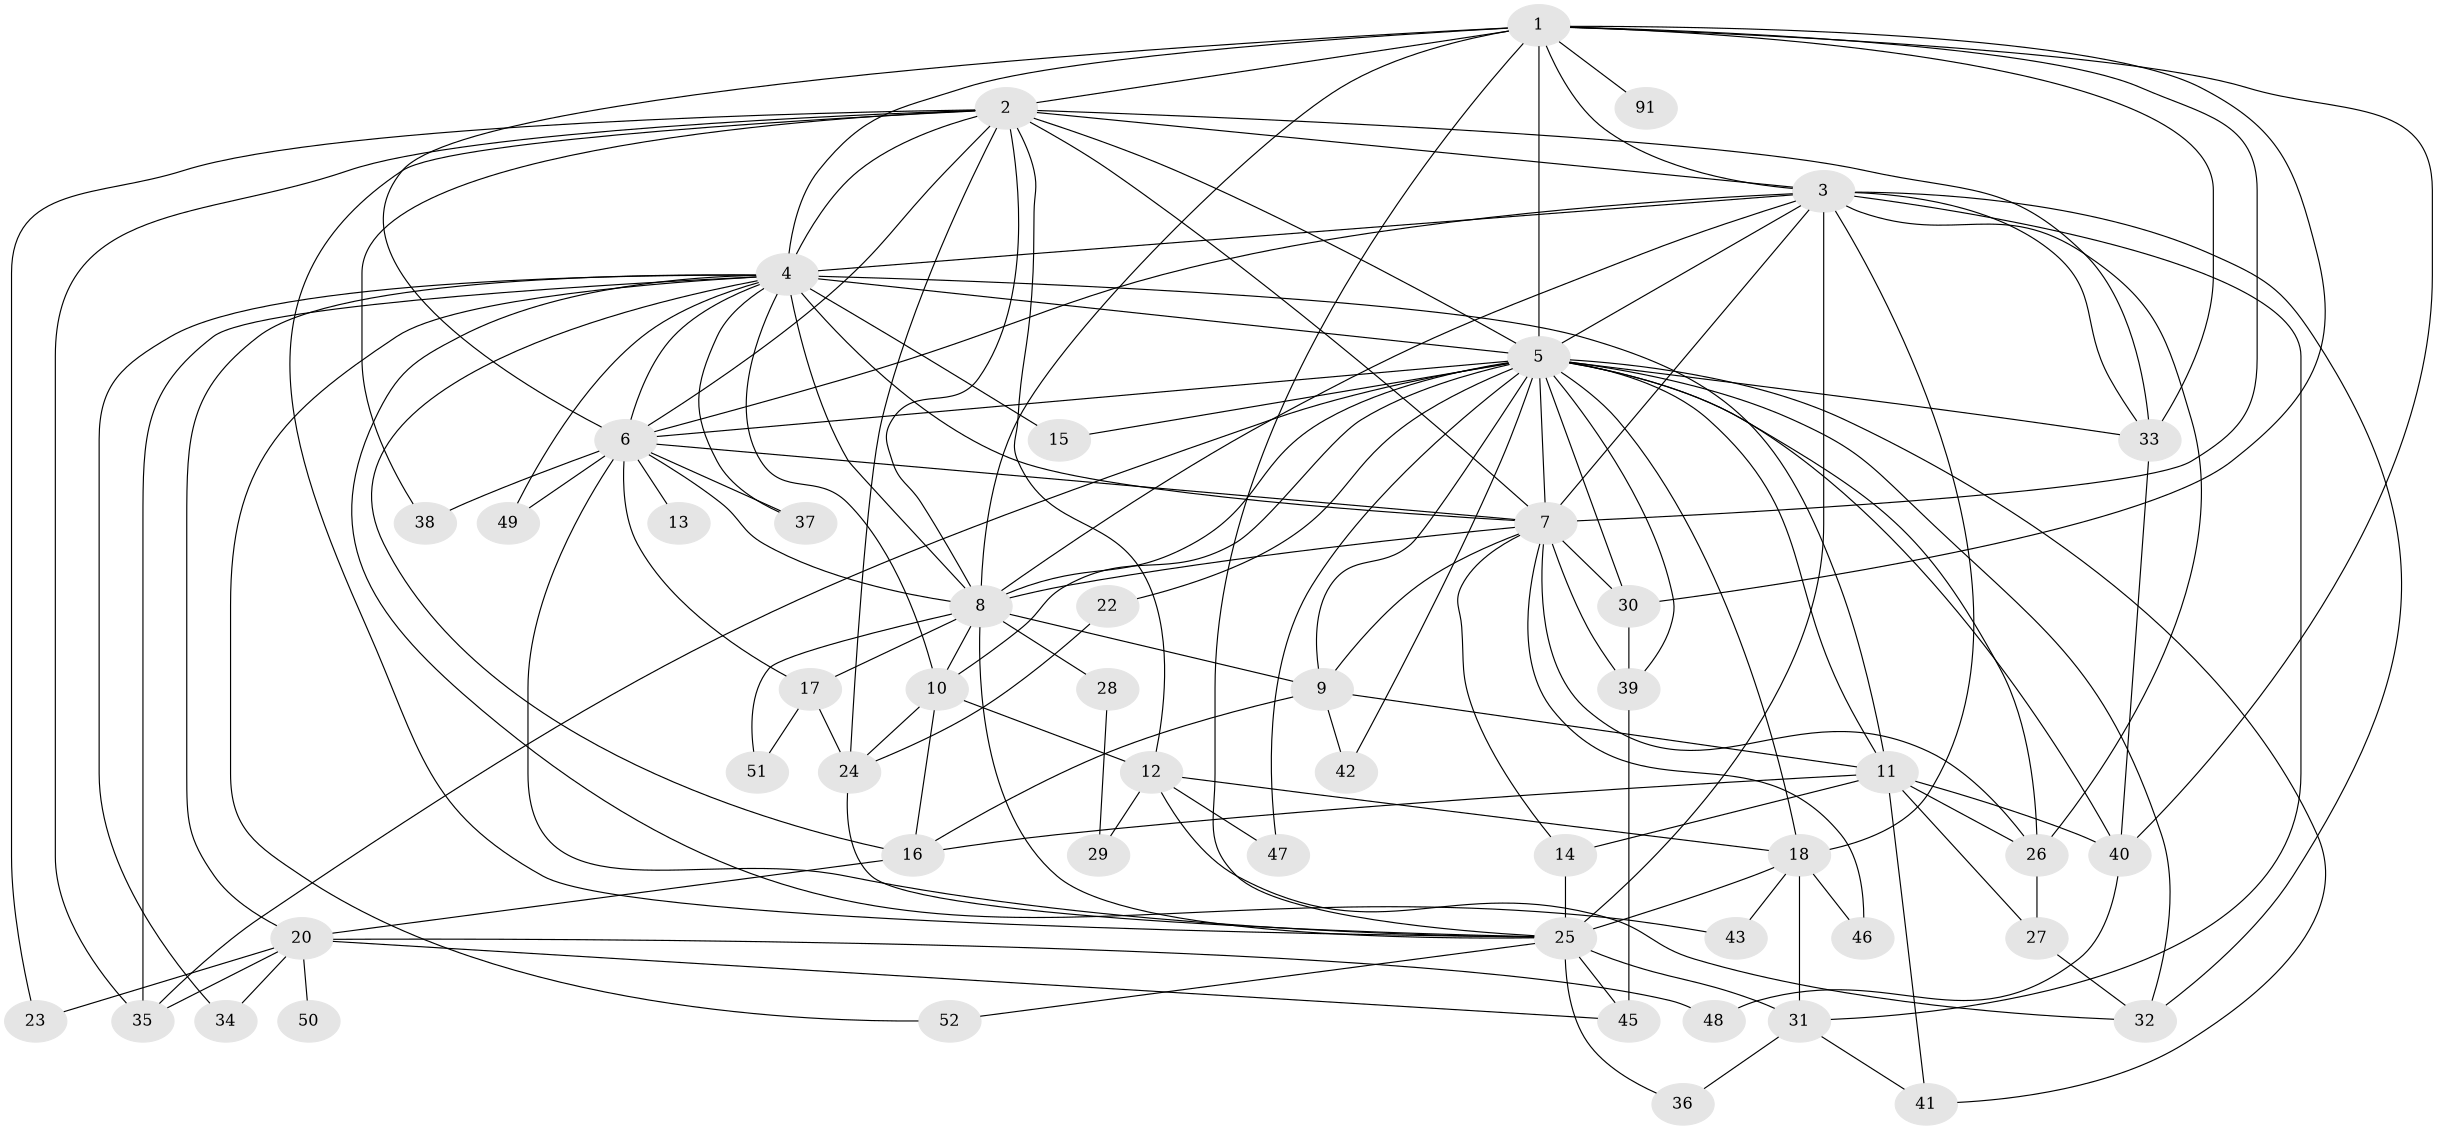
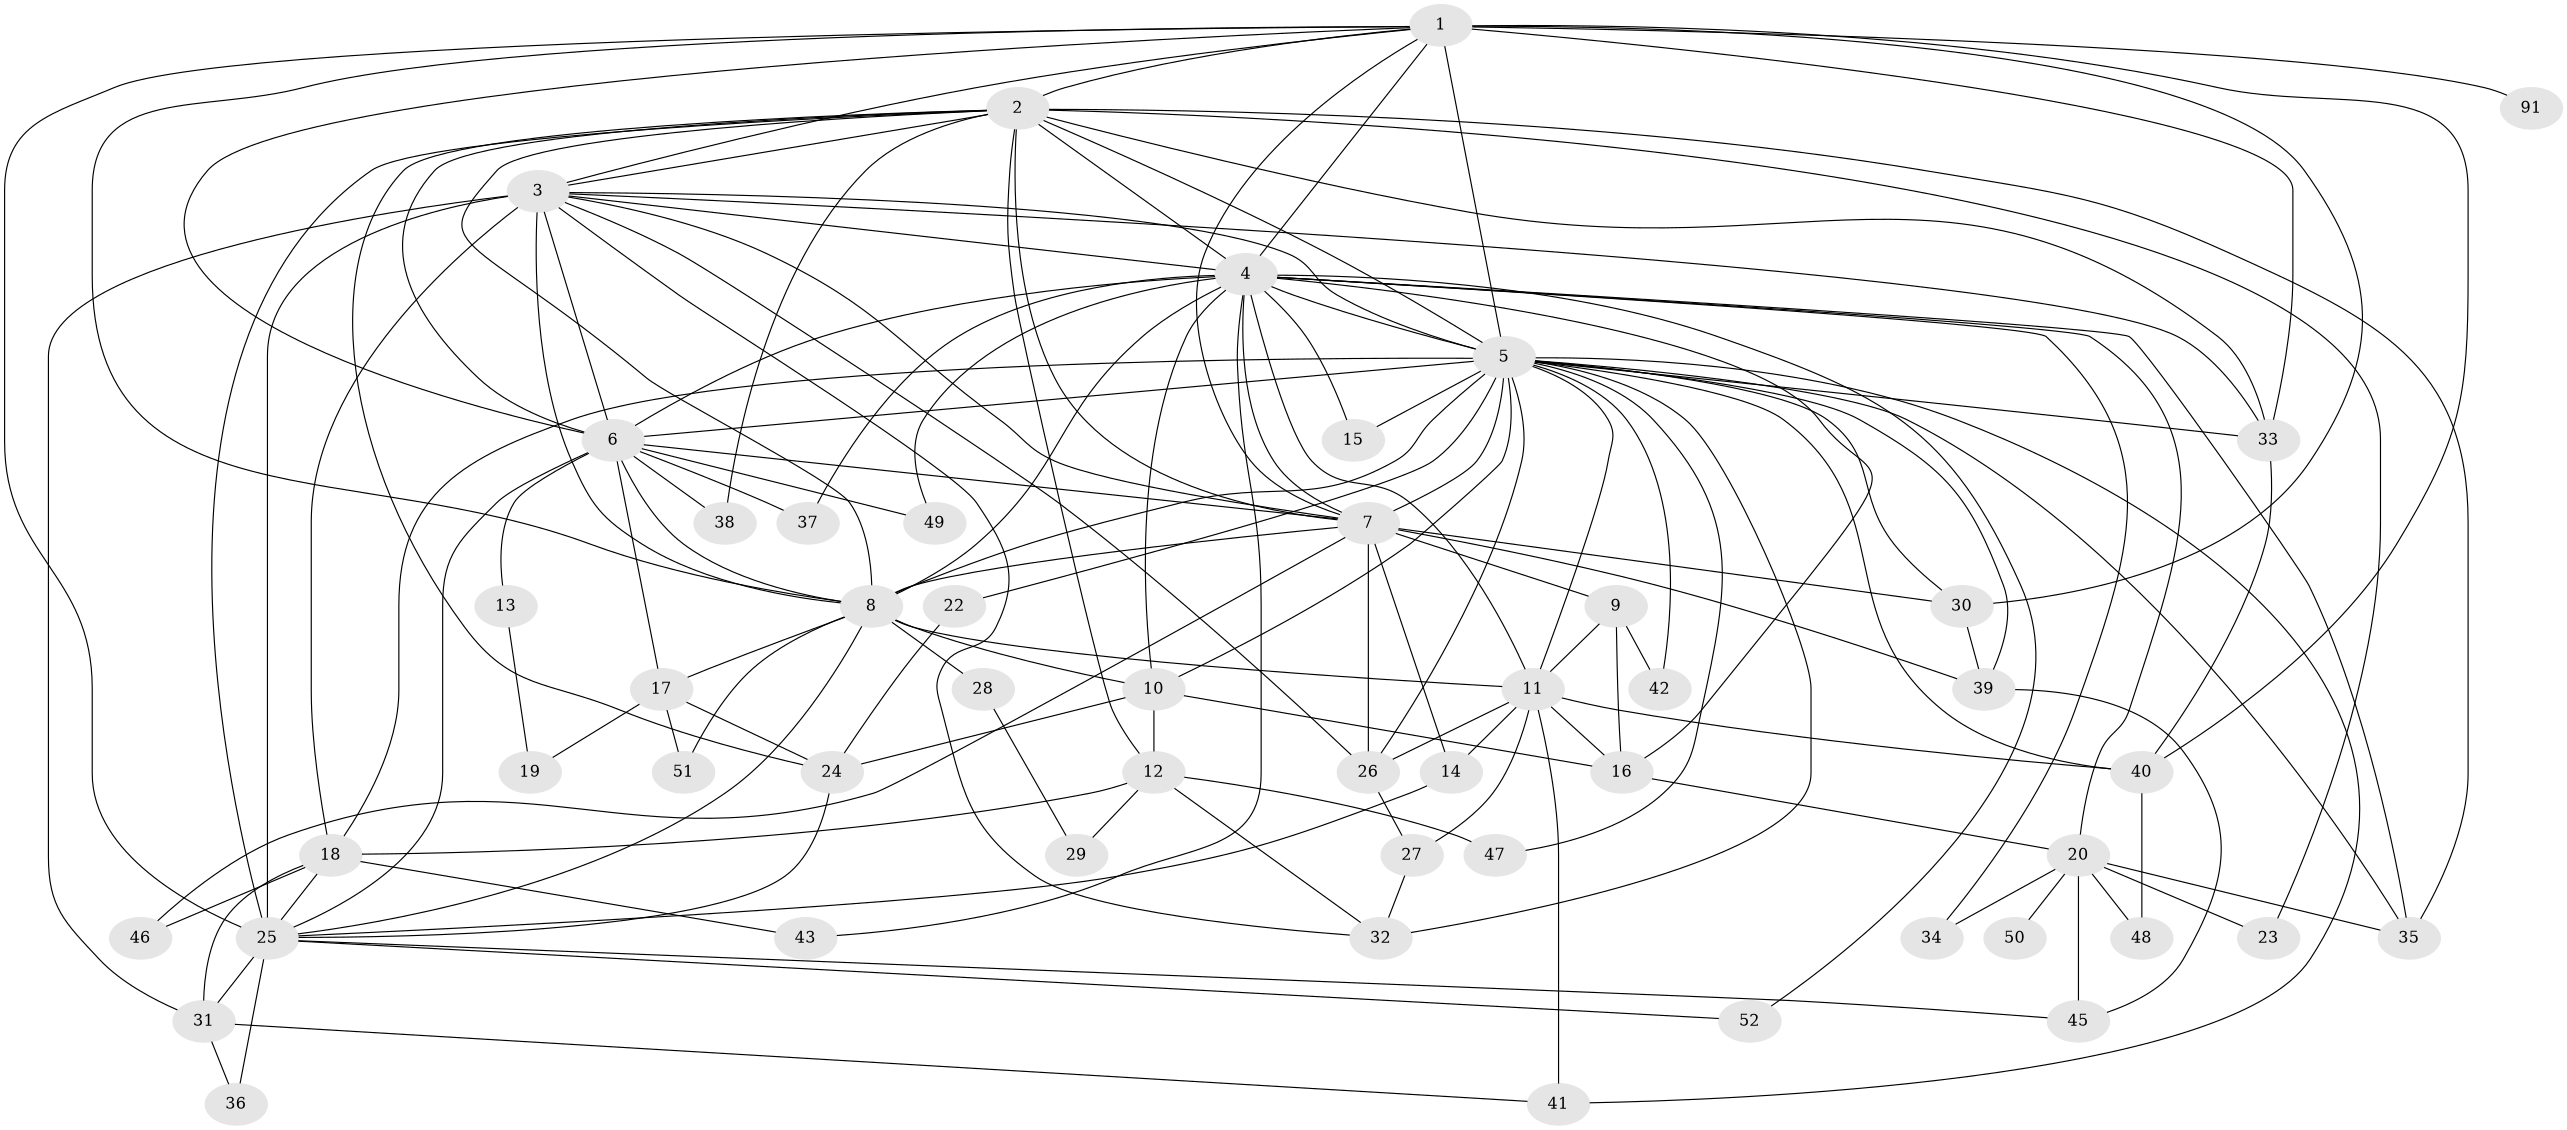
edge "5" -- "9": removed
edge "8" -- "9": now "8" -- "11"
node "19": added
